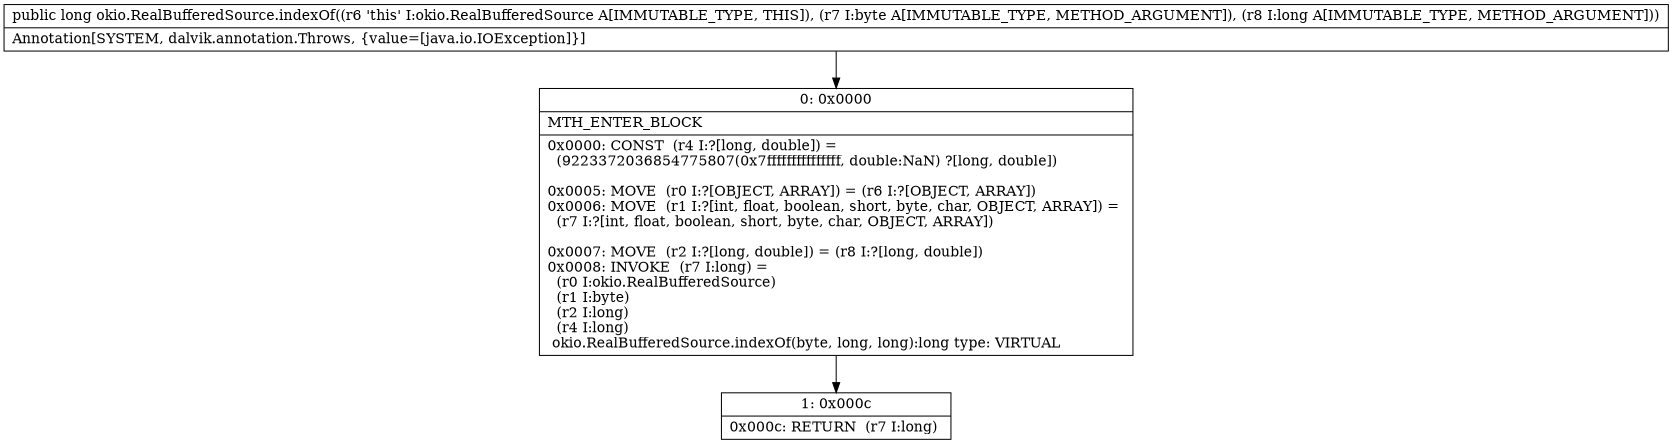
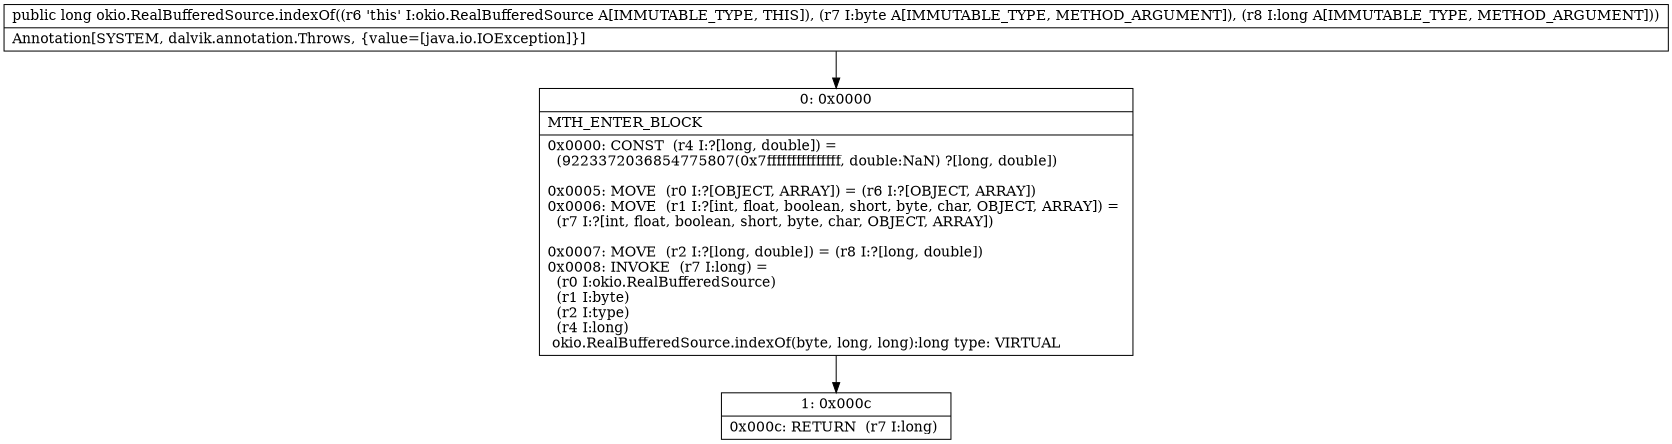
node "0: 0x0000": text "(r2 I:long)" -> "(r2 I:type)"
